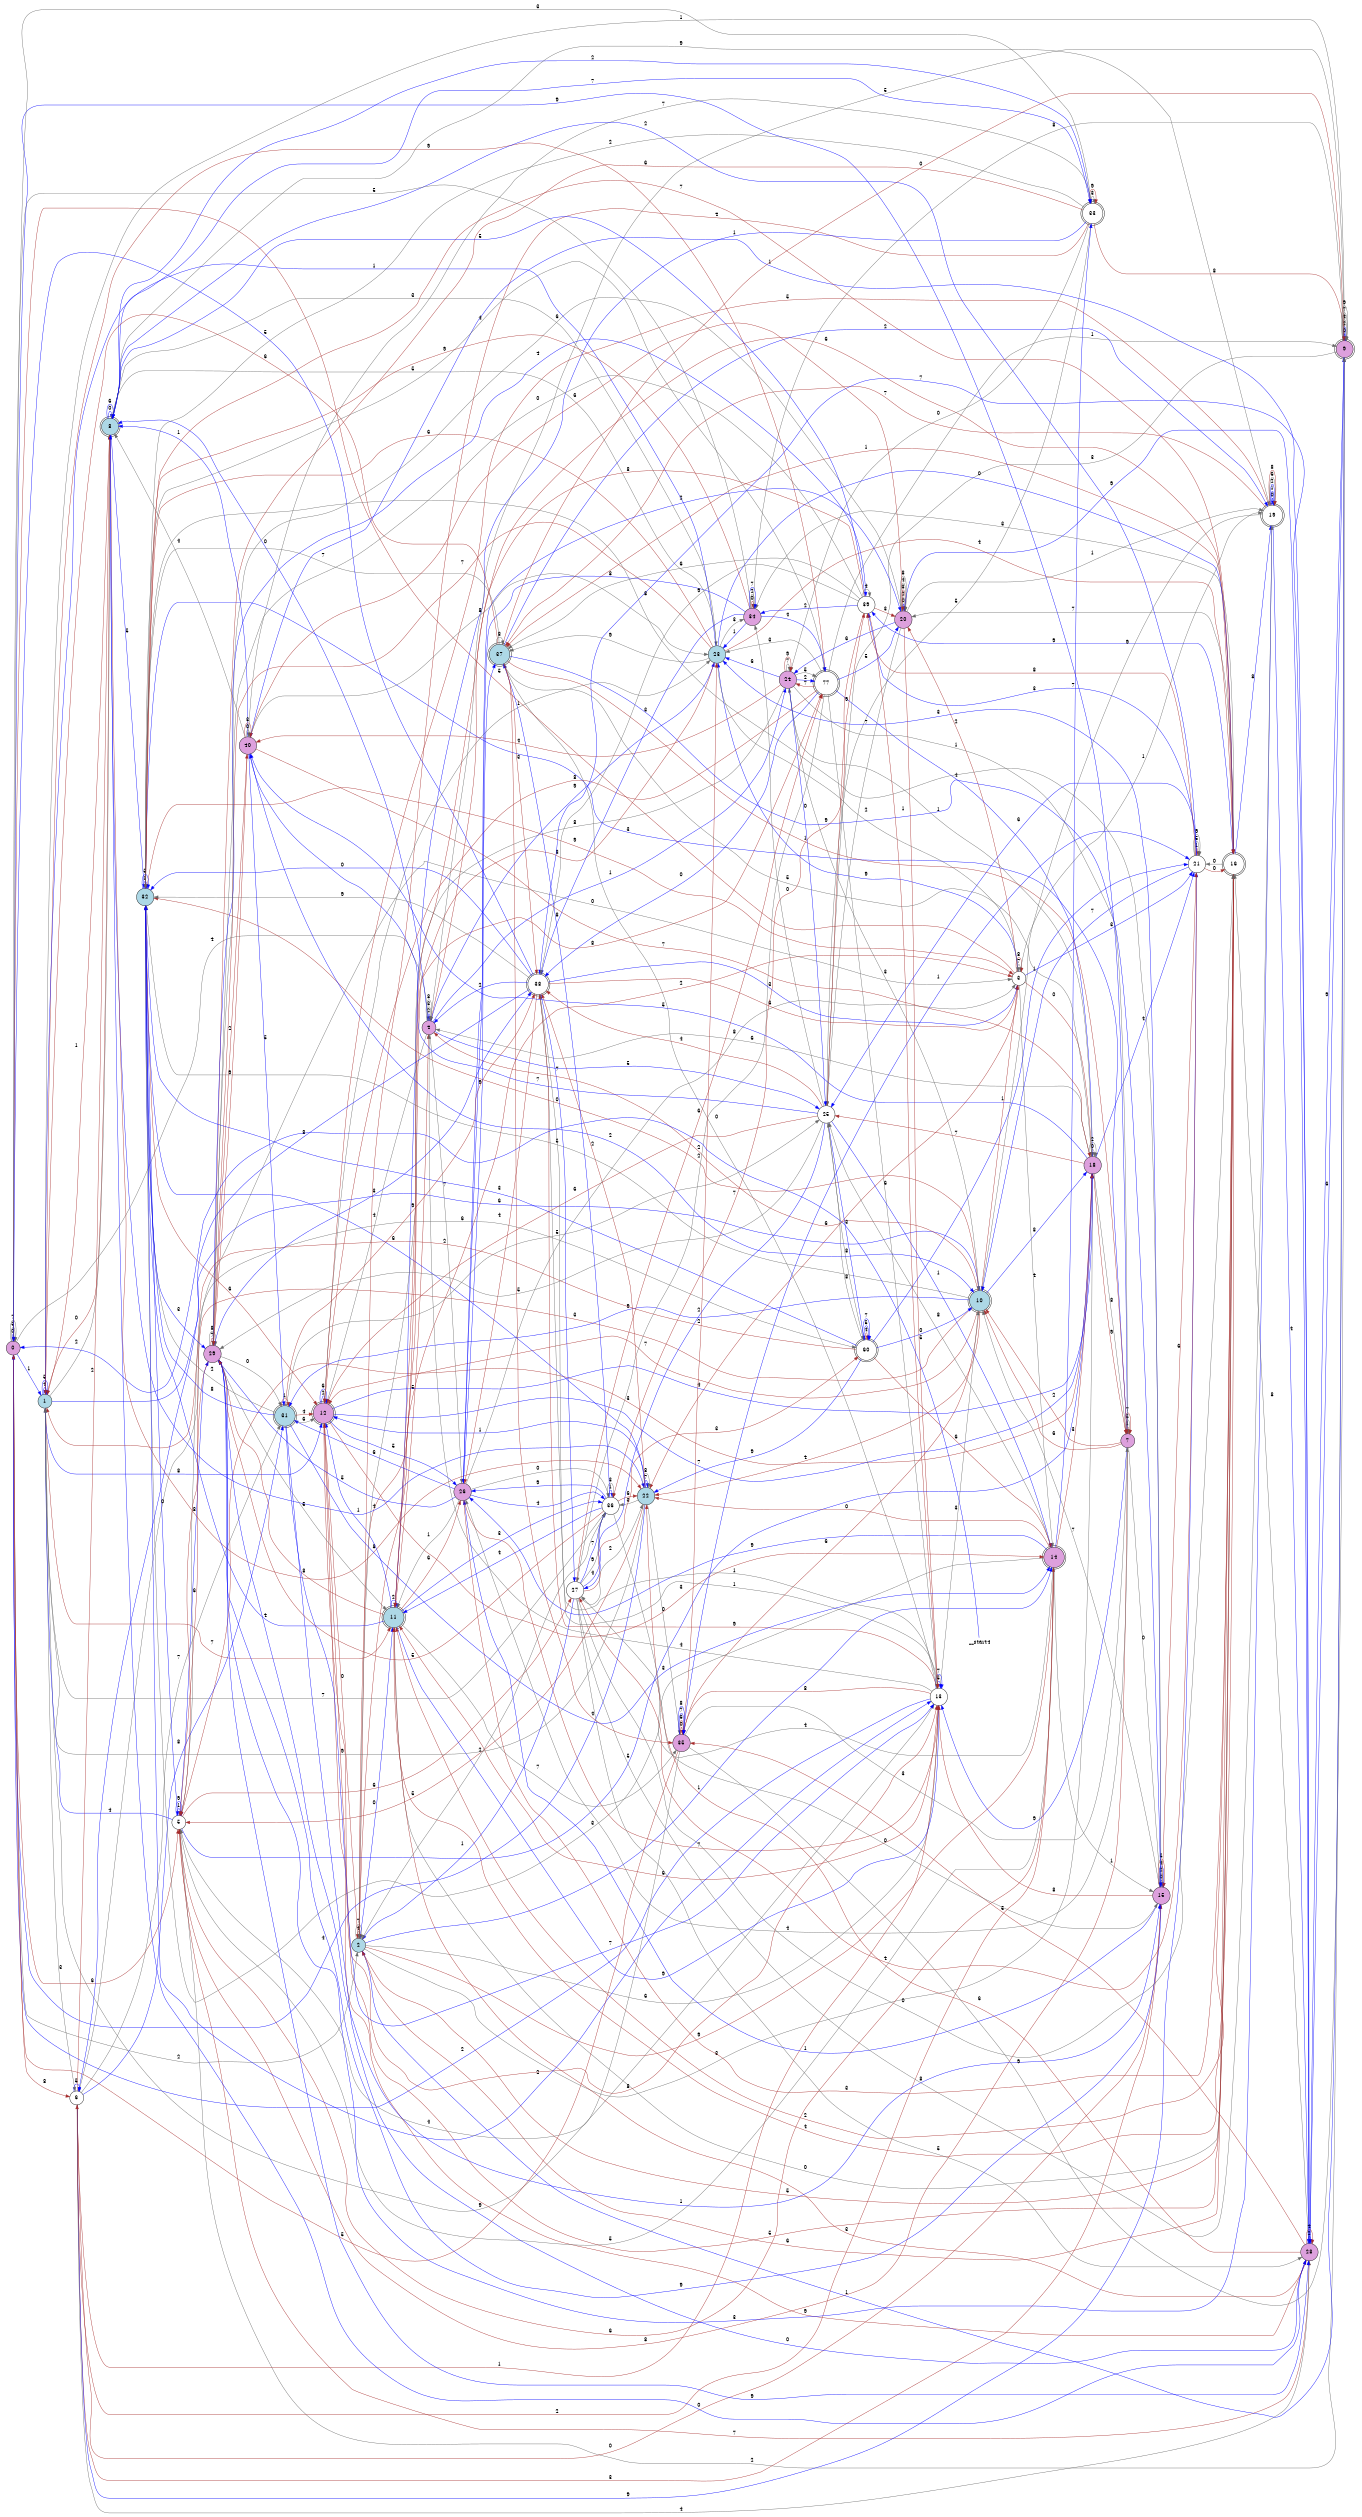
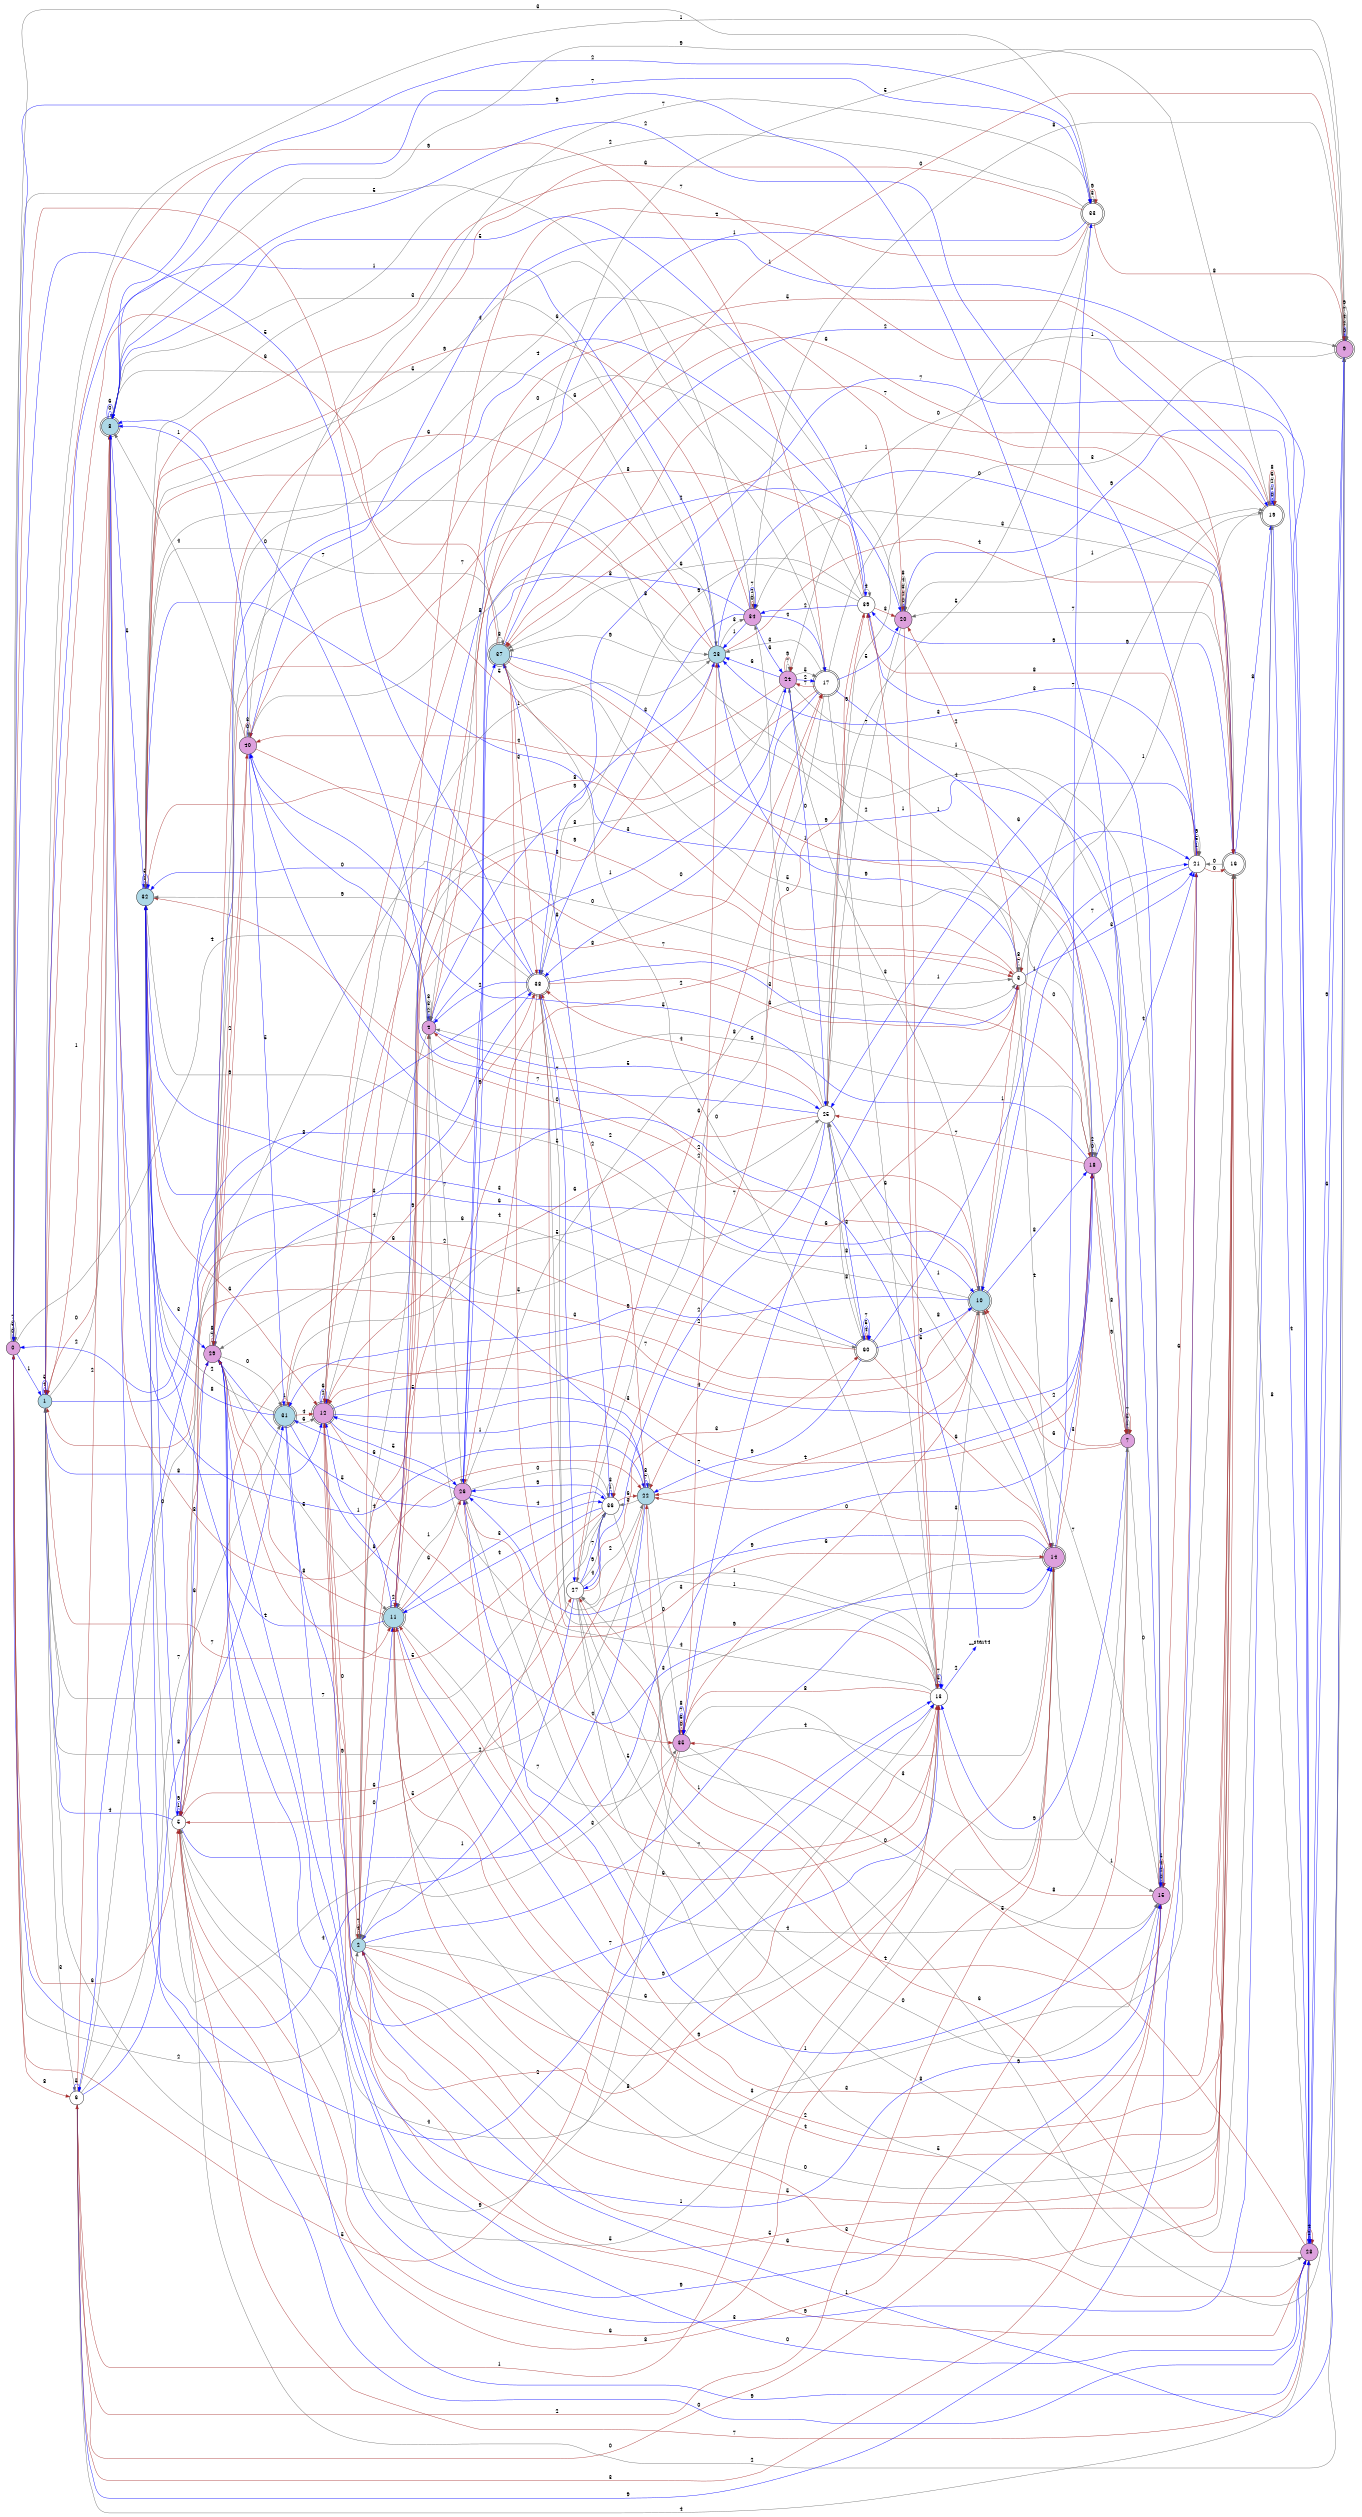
edge "20" -> "24": now "34" -> "24"
node "77": label "77" -> "17"
edge "2" -> "18": now "2" -> "15"
edge "13" -> "0": now "13" -> "__start4"
